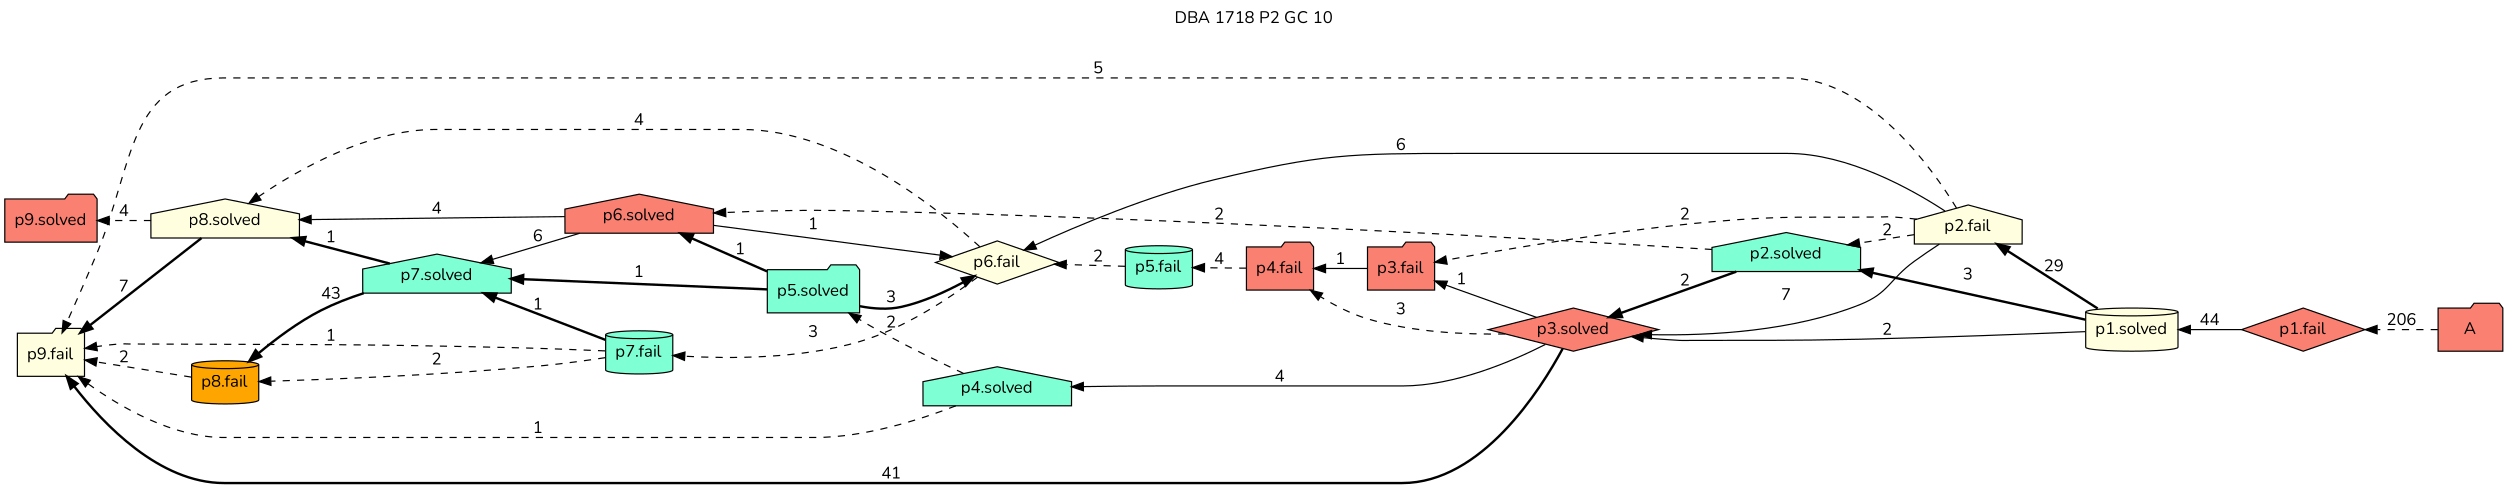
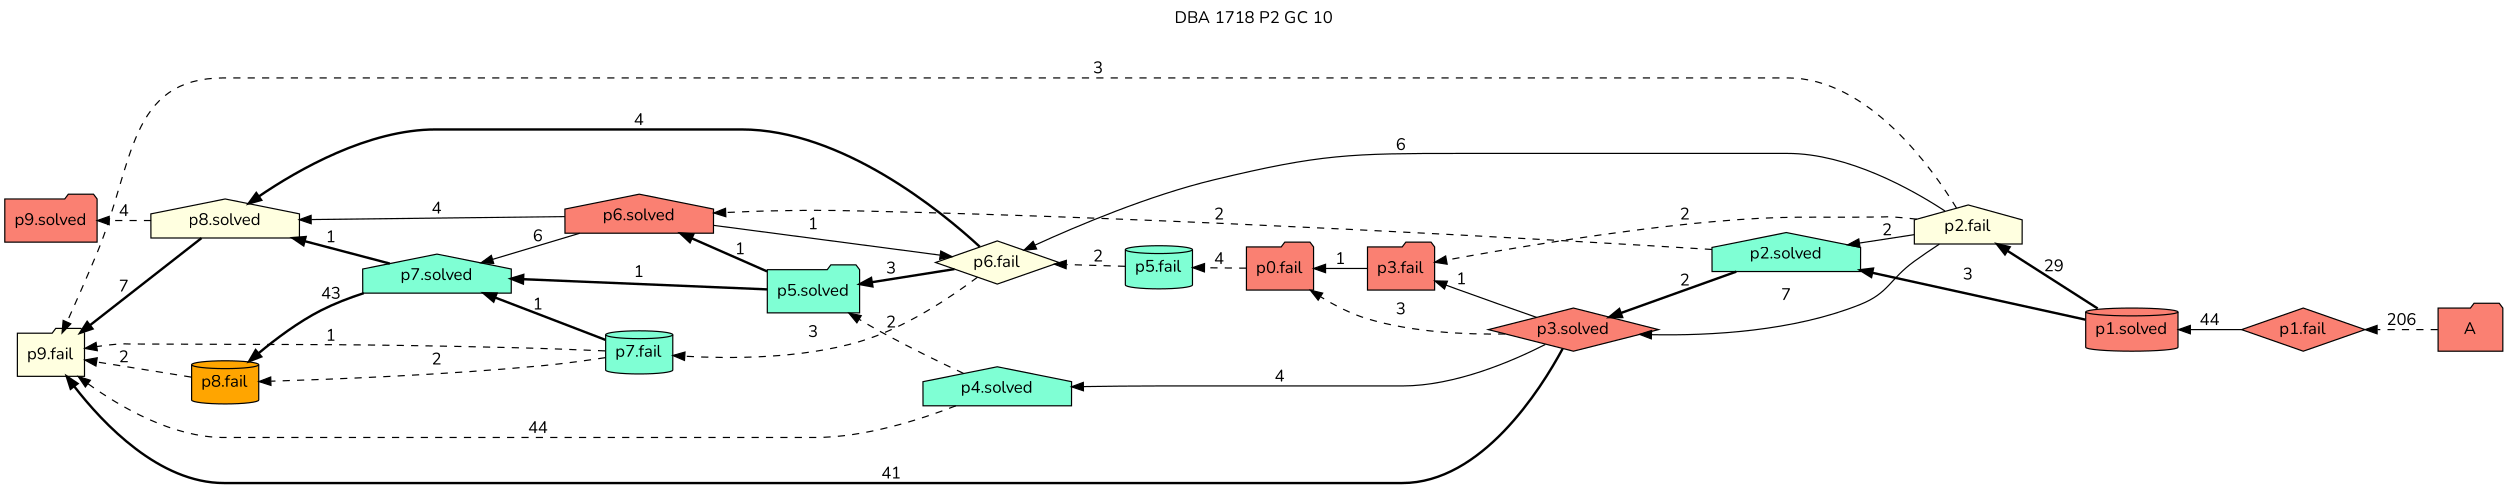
edge "p2.fail" -> "p9.fail": label "5" -> "3"
edge "p6.fail" -> "p8.solved": style dashed -> bold
edge "p2.fail" -> "p2.solved": style dashed -> solid
node "p4.fail": label "p4.fail" -> "p0.fail"
edge "p5.solved" -> "p6.fail": reversed
node "p1.solved": fillcolor lightyellow -> salmon
edge "p1.solved" -> "p3.solved": removed, label "2"
edge "p4.solved" -> "p9.fail": label "1" -> "44"
